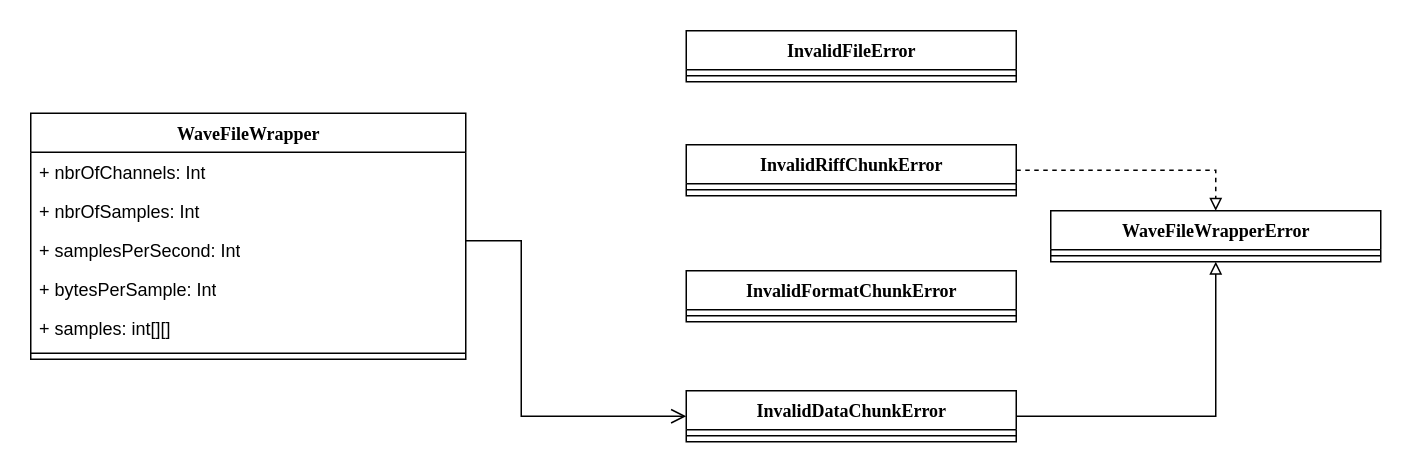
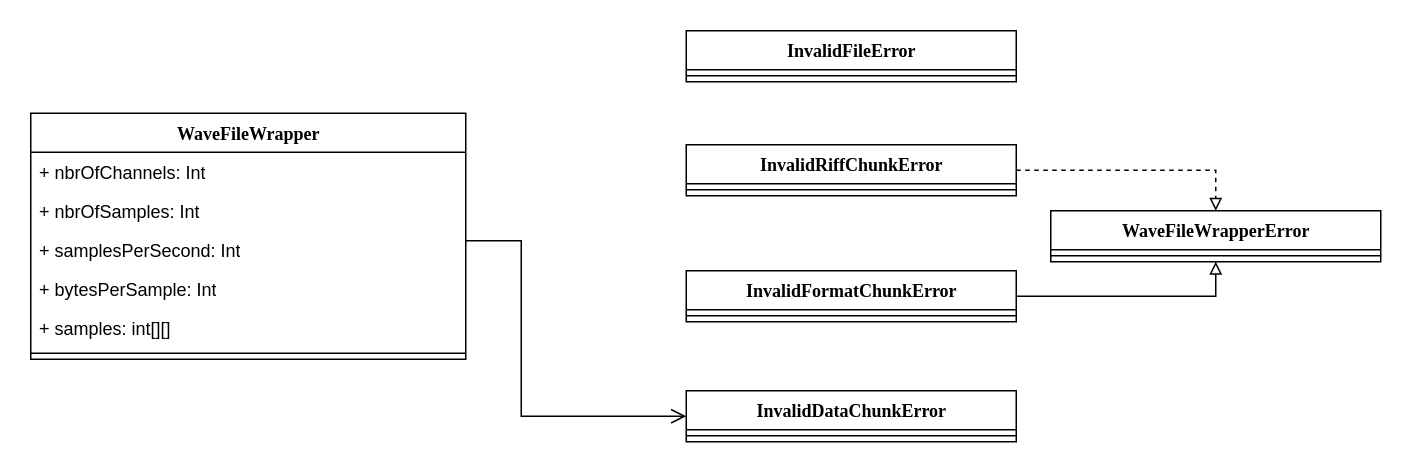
edge "InvalidFormatChunkError" -> "WaveFileWrapperError": added
edge "InvalidDataChunkError" -> "WaveFileWrapperError": removed
